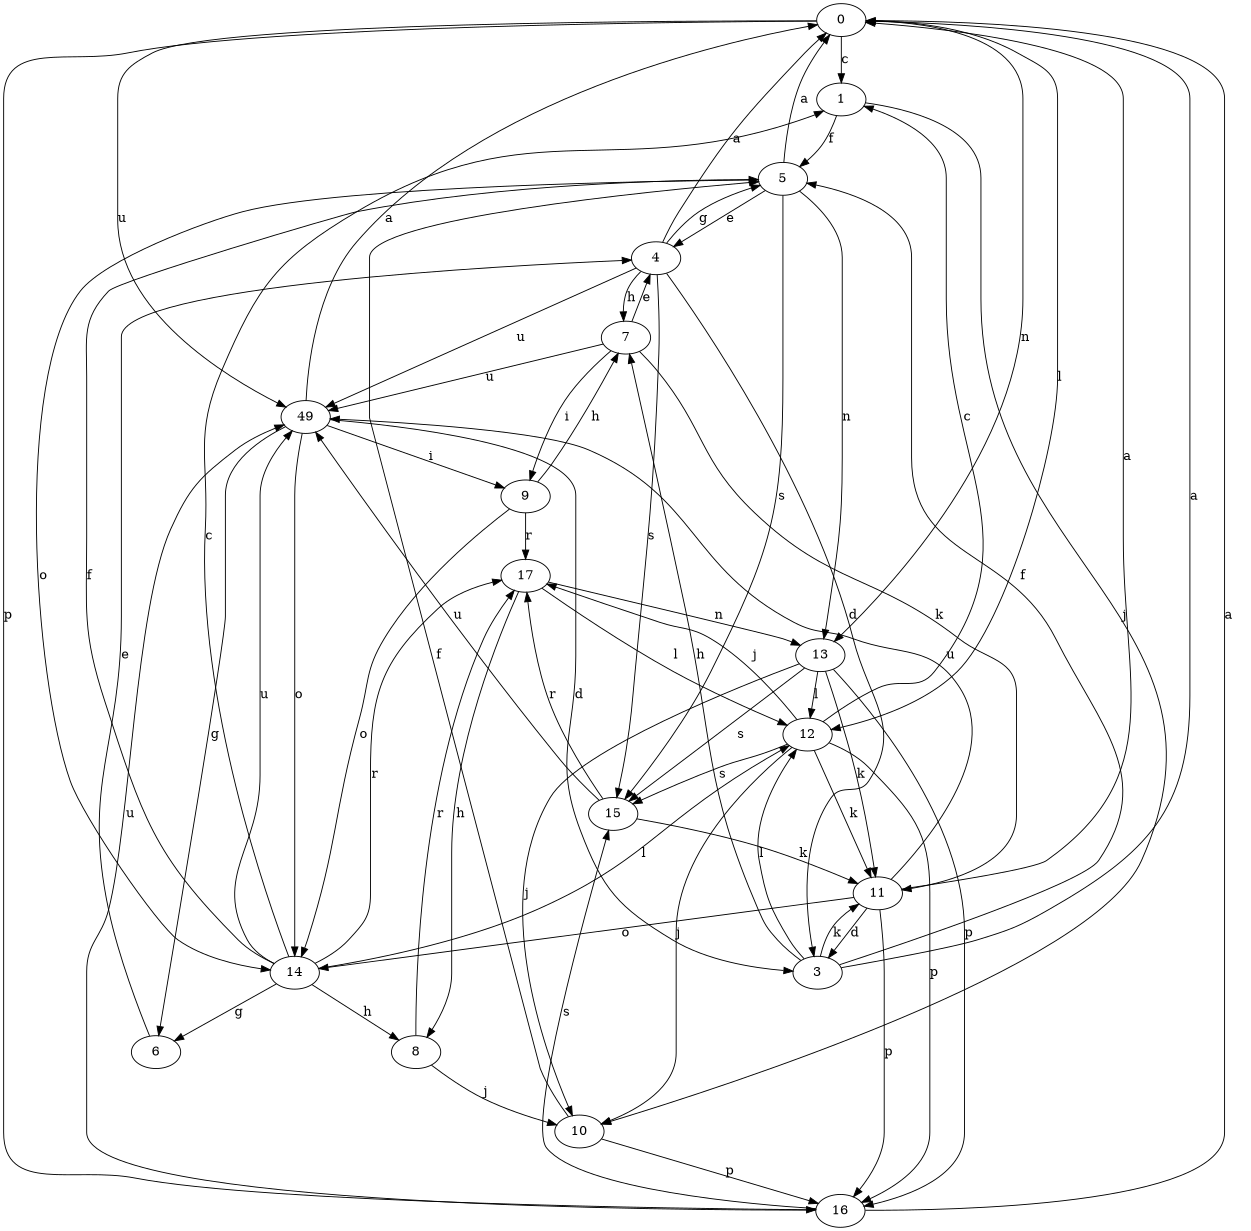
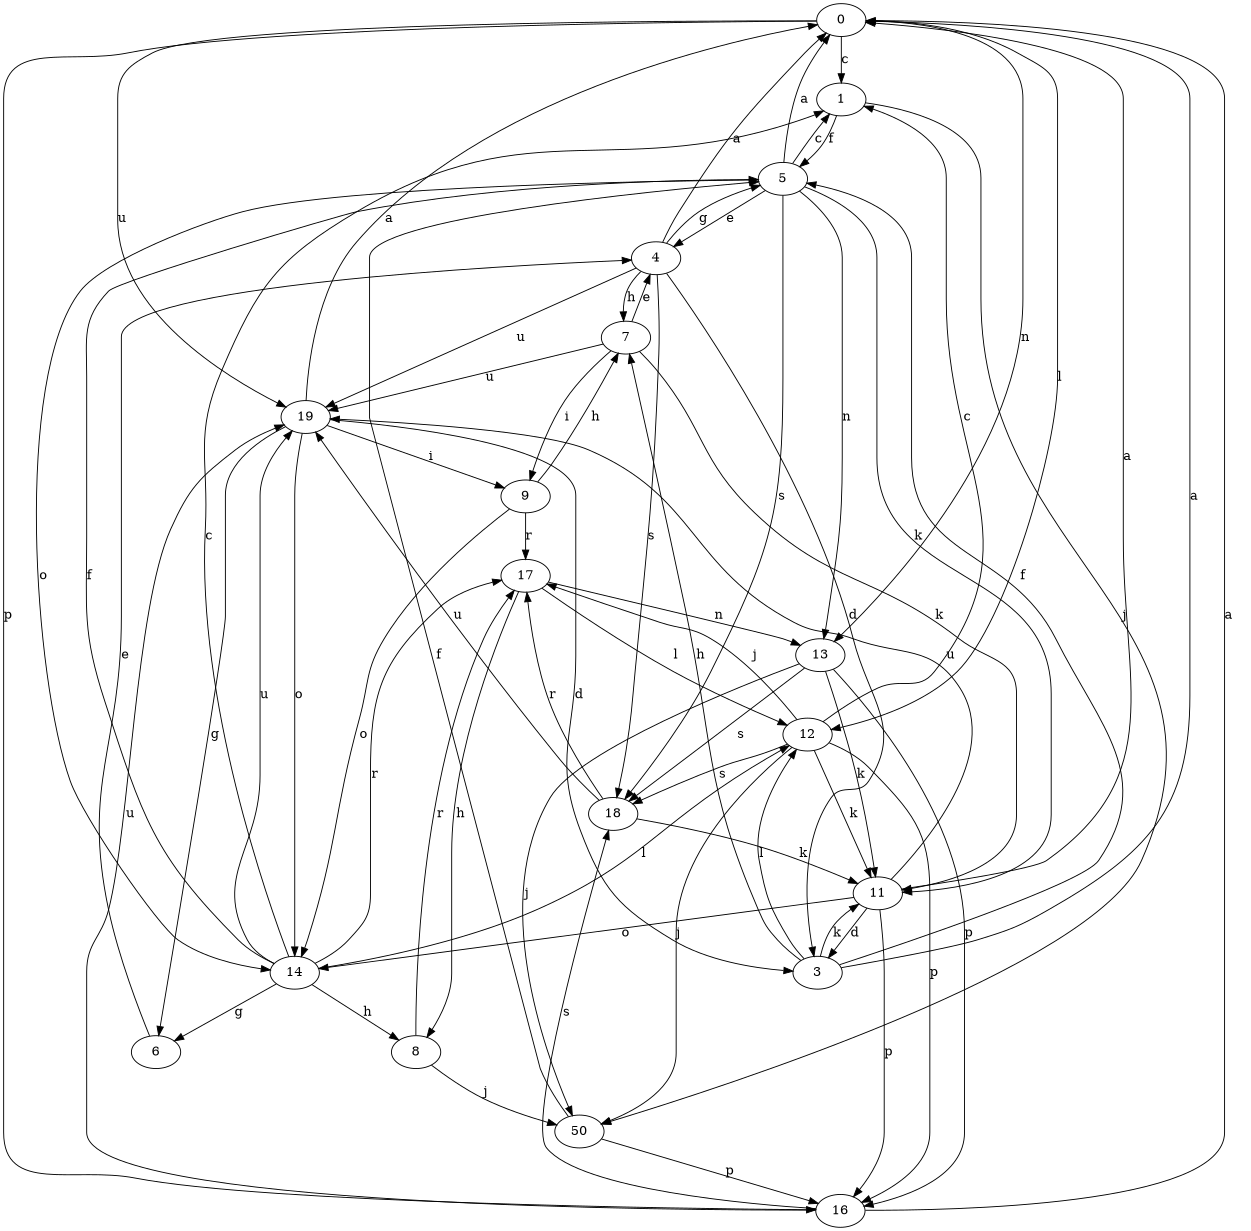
edge "5" -> "1": added, label "c"
node "49": label "49" -> "19"
edge "5" -> "11": added, label "k"
edge "13" -> "12": removed, label "l"
node "15": label "15" -> "18"
node "10": label "10" -> "50"
